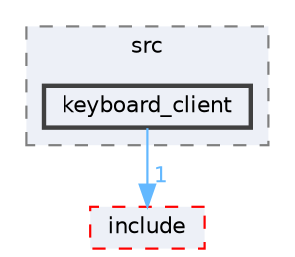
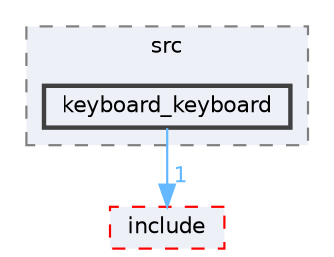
node "keyboard_client": label "keyboard_client" -> "keyboard_keyboard"
